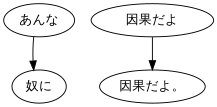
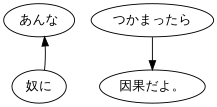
node "因果だよ": label "因果だよ" -> "つかまったら"
edge "あんな" -> "奴に": reversed
